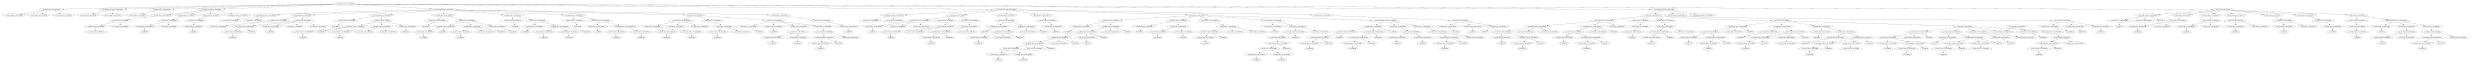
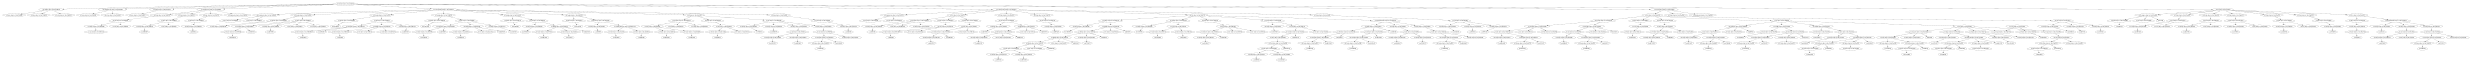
node "_ast.Or object at 0x10295cb50": removed
